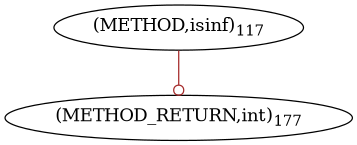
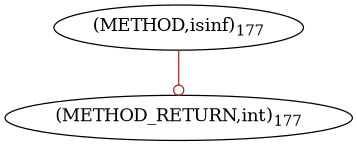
node "(METHOD,isinf)": text "117" -> "177"
